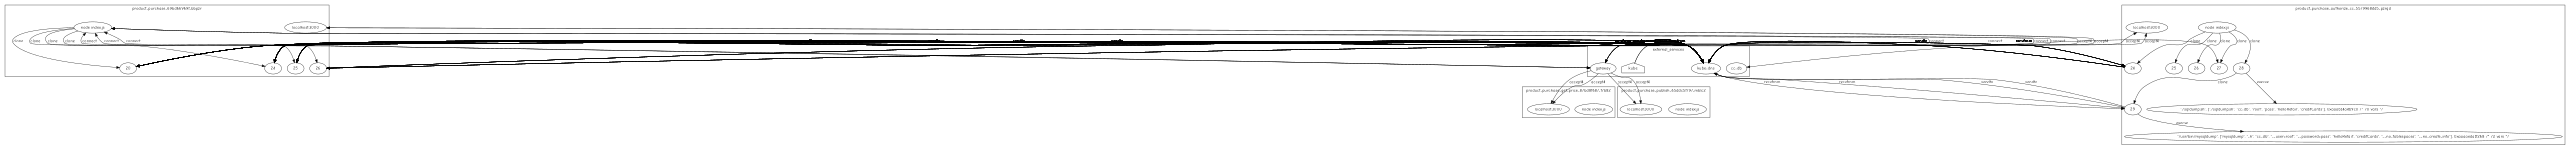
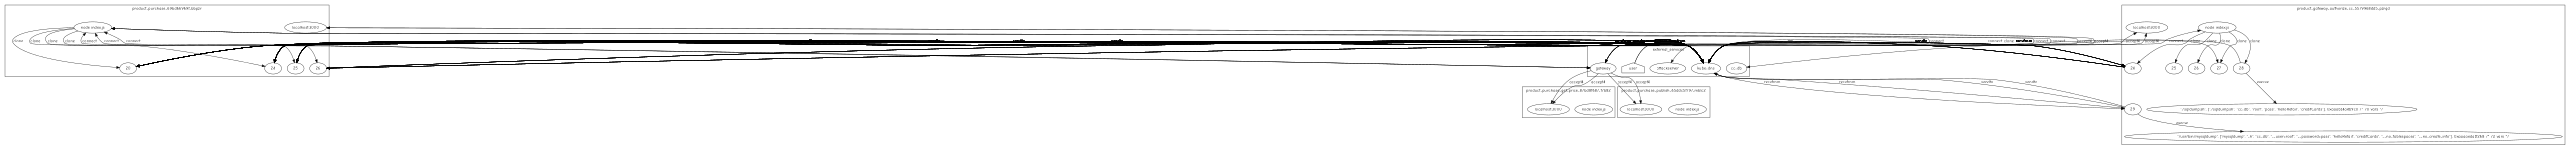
cluster " product-purchase-authorize-cc-55799684d5-pzrqd ": label " product-purchase-authorize-cc-55799684d5-pzrqd " -> " product-gateway-authorize-cc-55799684d5-pzrqd "
node "kube": label "kube" -> "user"
node "attackserver": added
edge "28" -> "29": now "28" -> "kube-dns"
